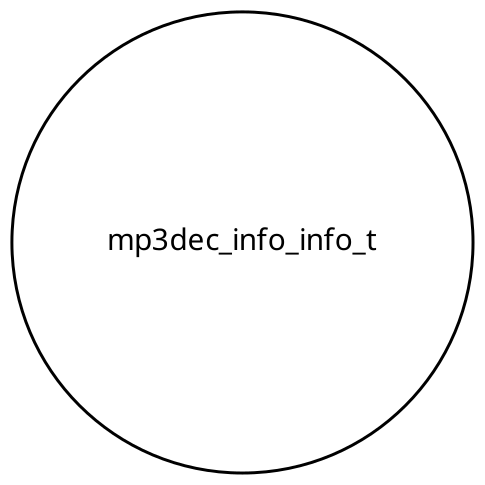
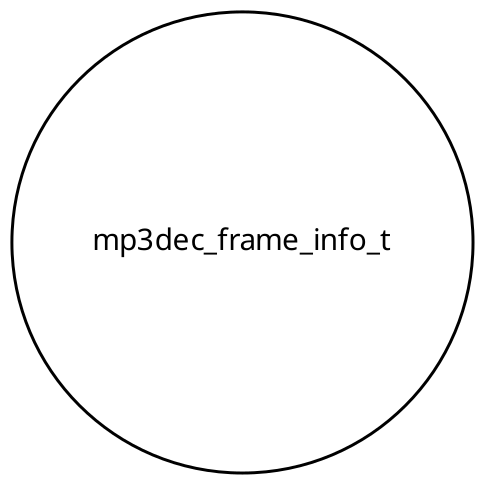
node "mp3dec_info_info_t": label "mp3dec_info_info_t" -> "mp3dec_frame_info_t"
